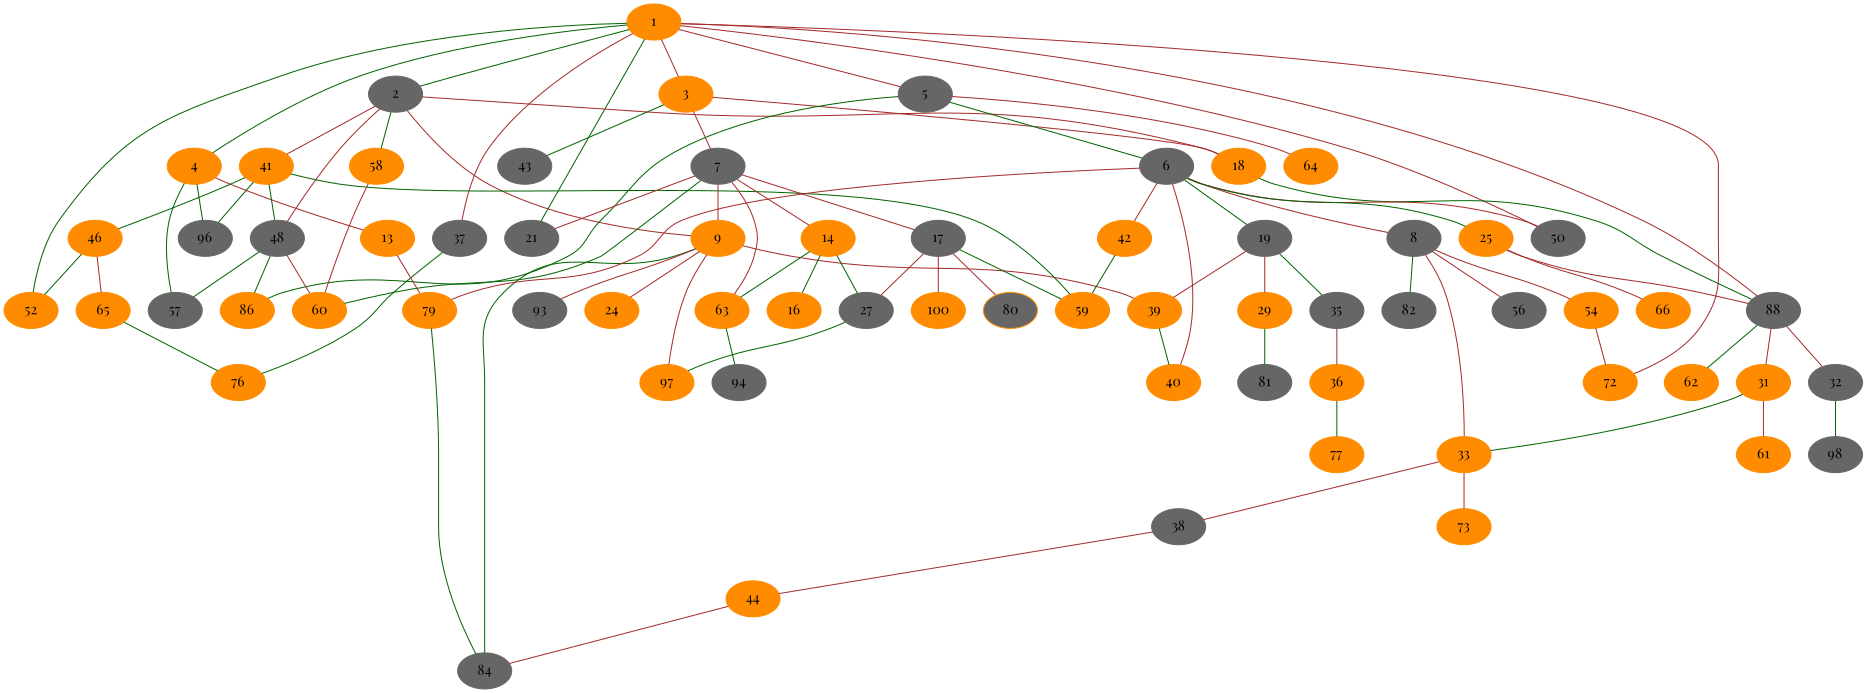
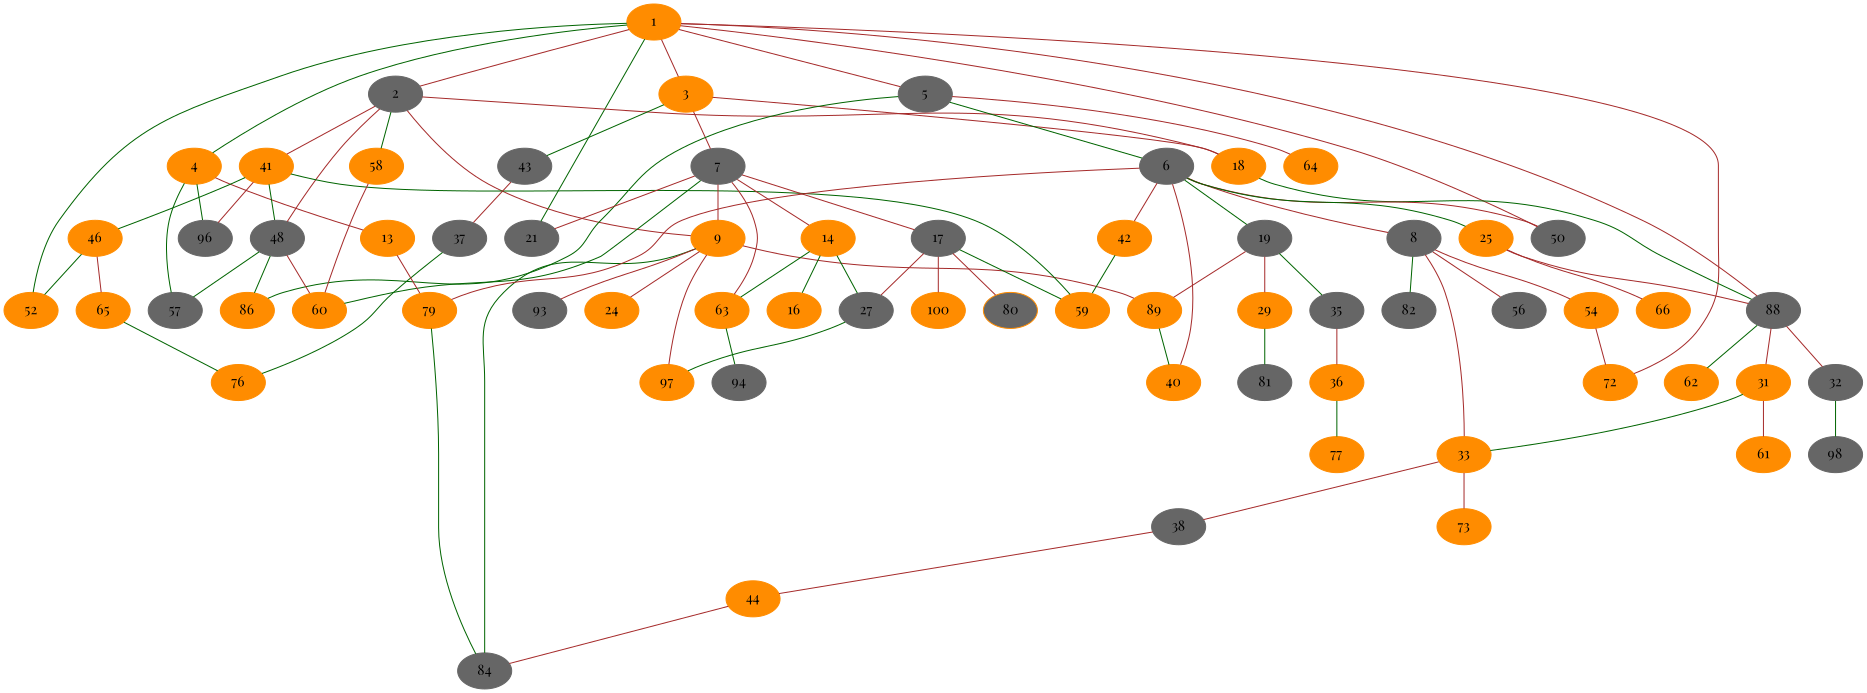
edge "1" -- "2": color darkgreen -> brown
edge "1" -- "37": now "43" -- "37"
edge "41" -- "96": color darkgreen -> brown
node "39": label "39" -> "89"
